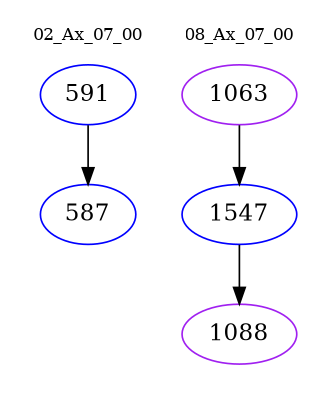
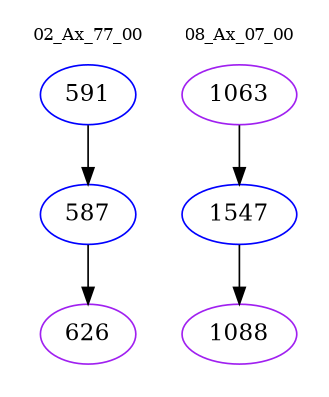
cluster "02_Ax_07_00": label "02_Ax_07_00" -> "02_Ax_77_00"
node "626": added
